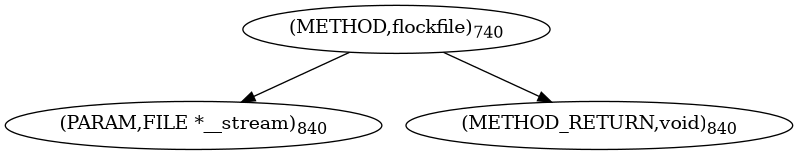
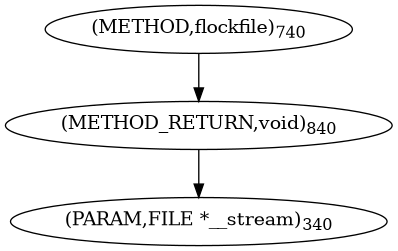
edge "(METHOD,flockfile)" -> "(PARAM,FILE *__stream)": now "(METHOD_RETURN,void)" -> "(PARAM,FILE *__stream)"
node "(PARAM,FILE *__stream)": text "840" -> "340"
